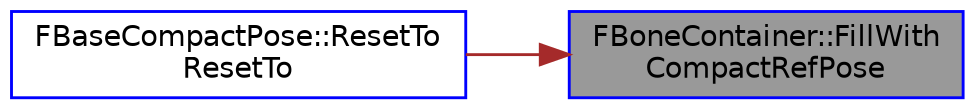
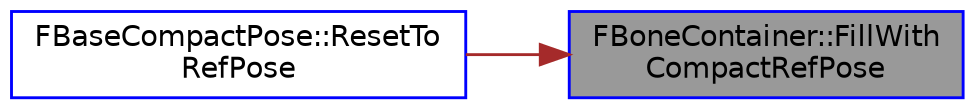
node "FBaseCompactPose::ResetTo ResetTo": label "FBaseCompactPose::ResetTo ResetTo" -> "FBaseCompactPose::ResetTo RefPose"
